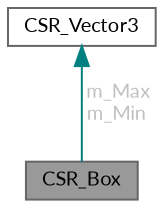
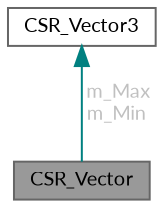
node "CSR_Box": label "CSR_Box" -> "CSR_Vector"
